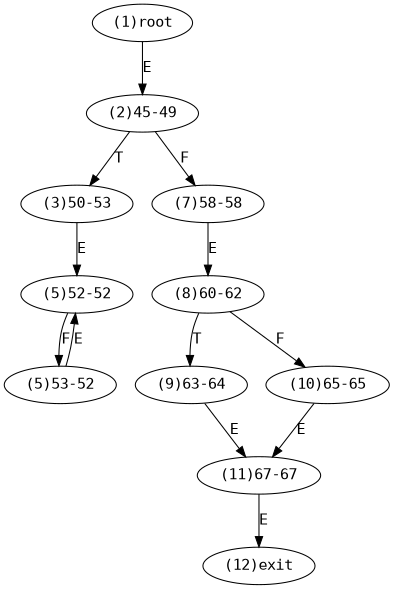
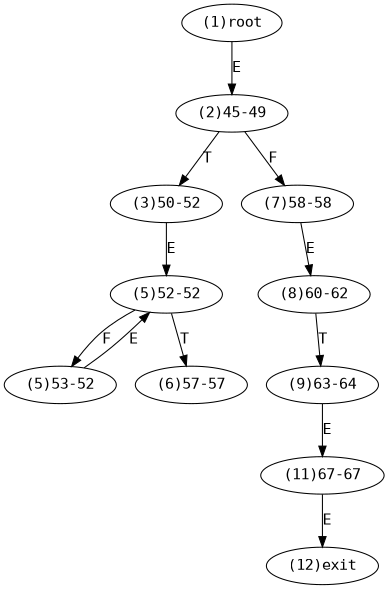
node "(3)50-53": label "(3)50-53" -> "(3)50-52"
node "(6)57-57": added
node "(10)65-65": removed
